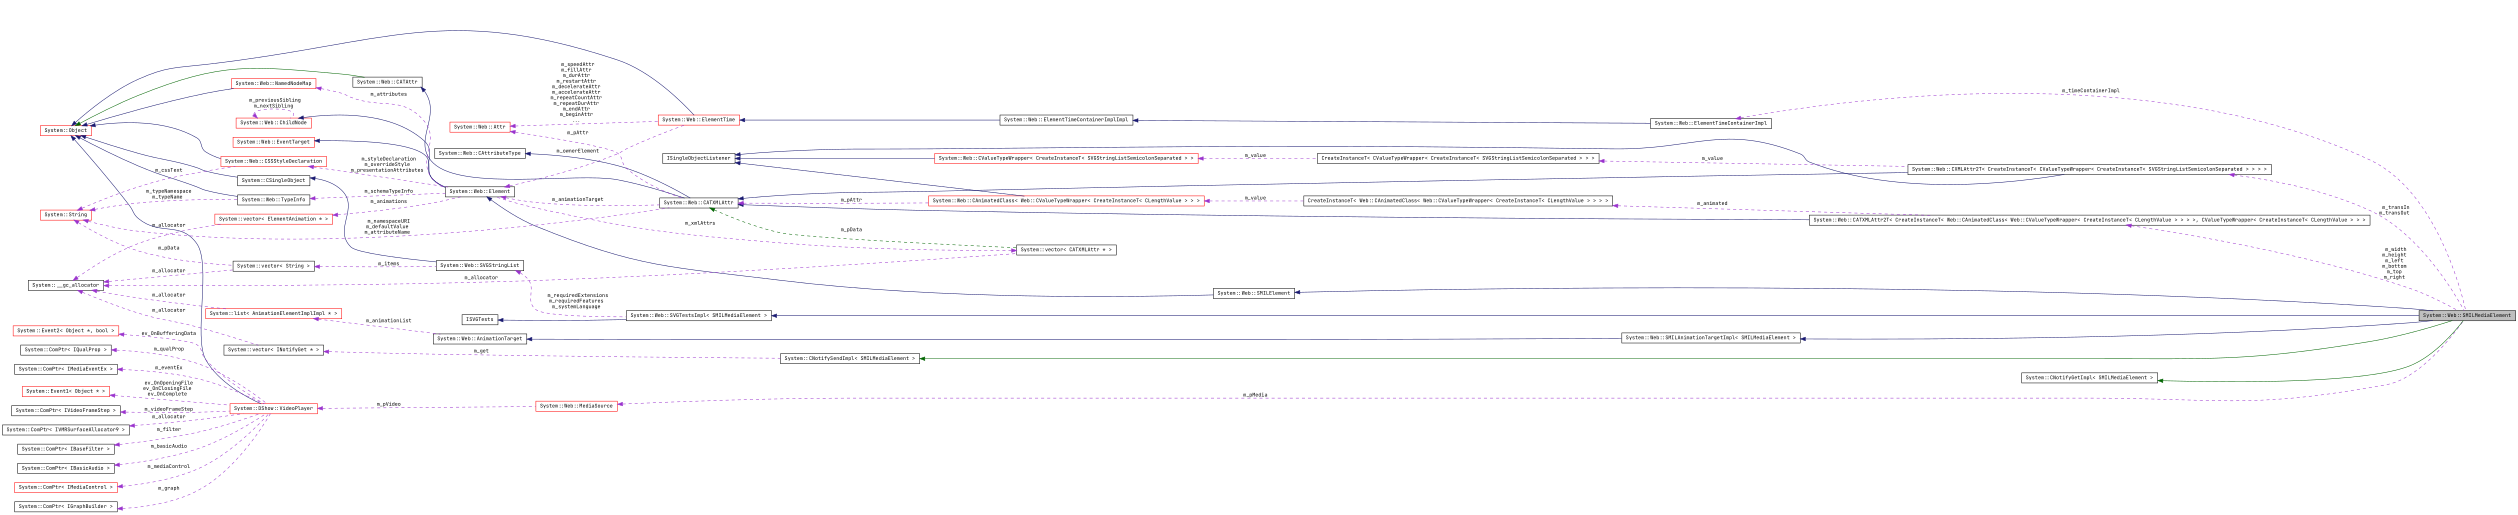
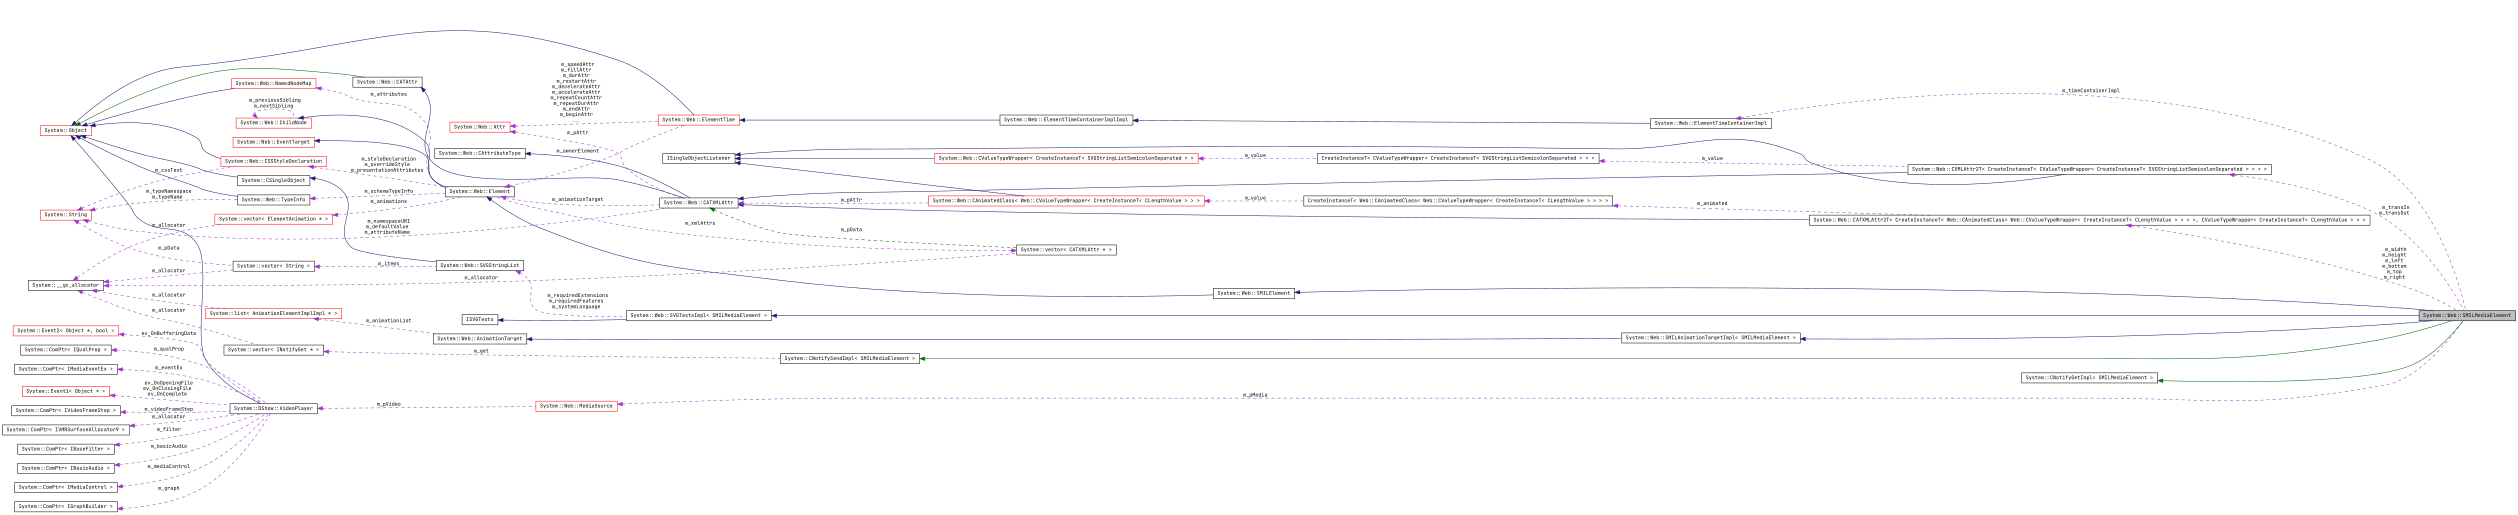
node "System::DShow::VideoPlayer": color red -> black
node "System::ComPtr< IMediaControl >": color red -> black
